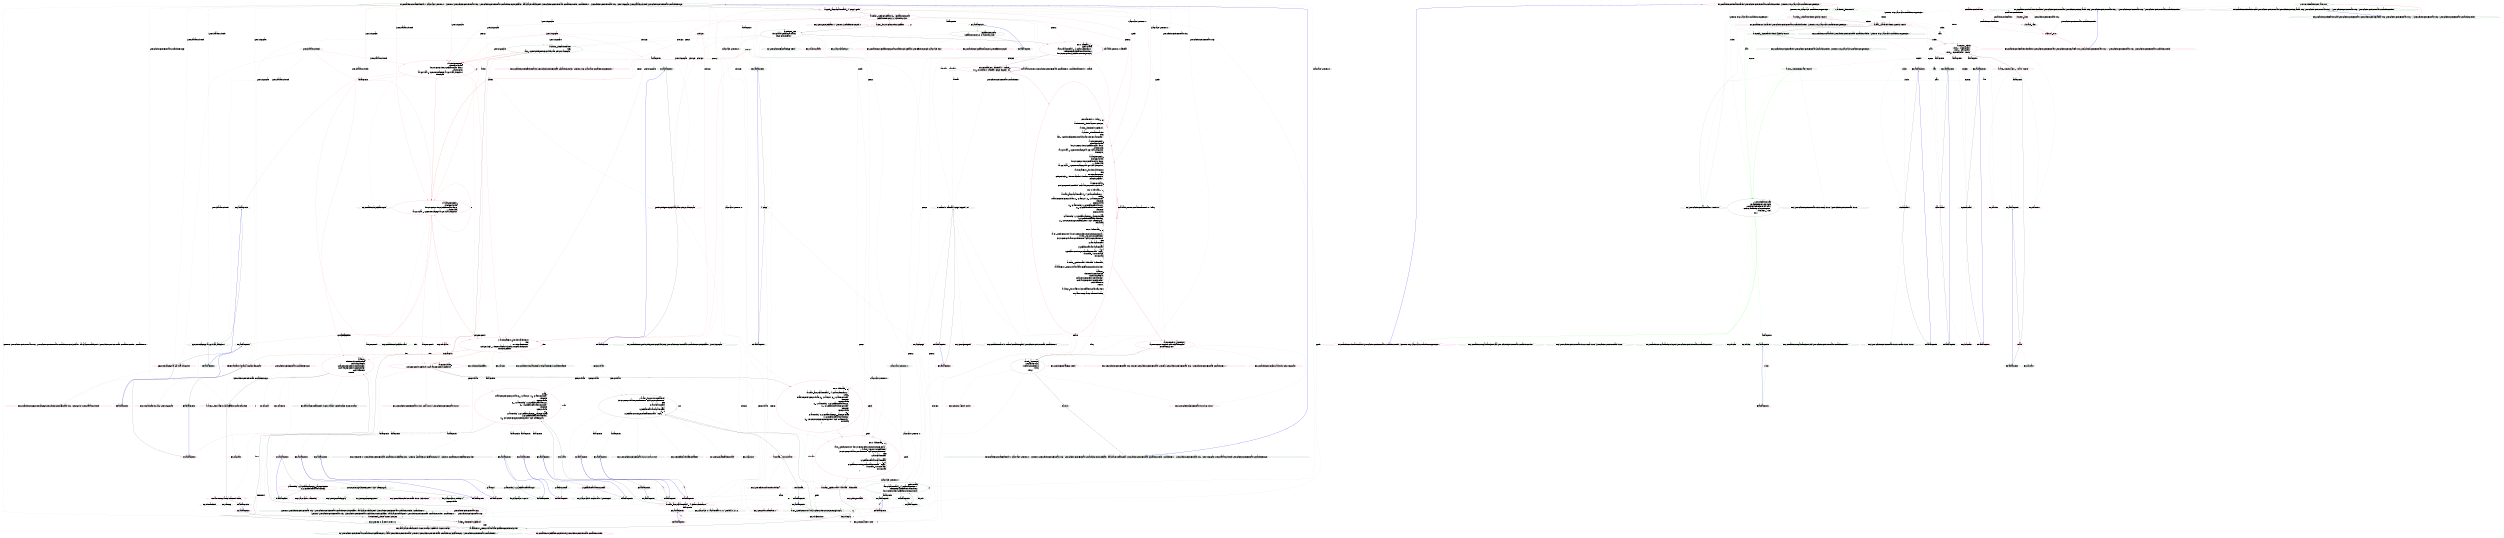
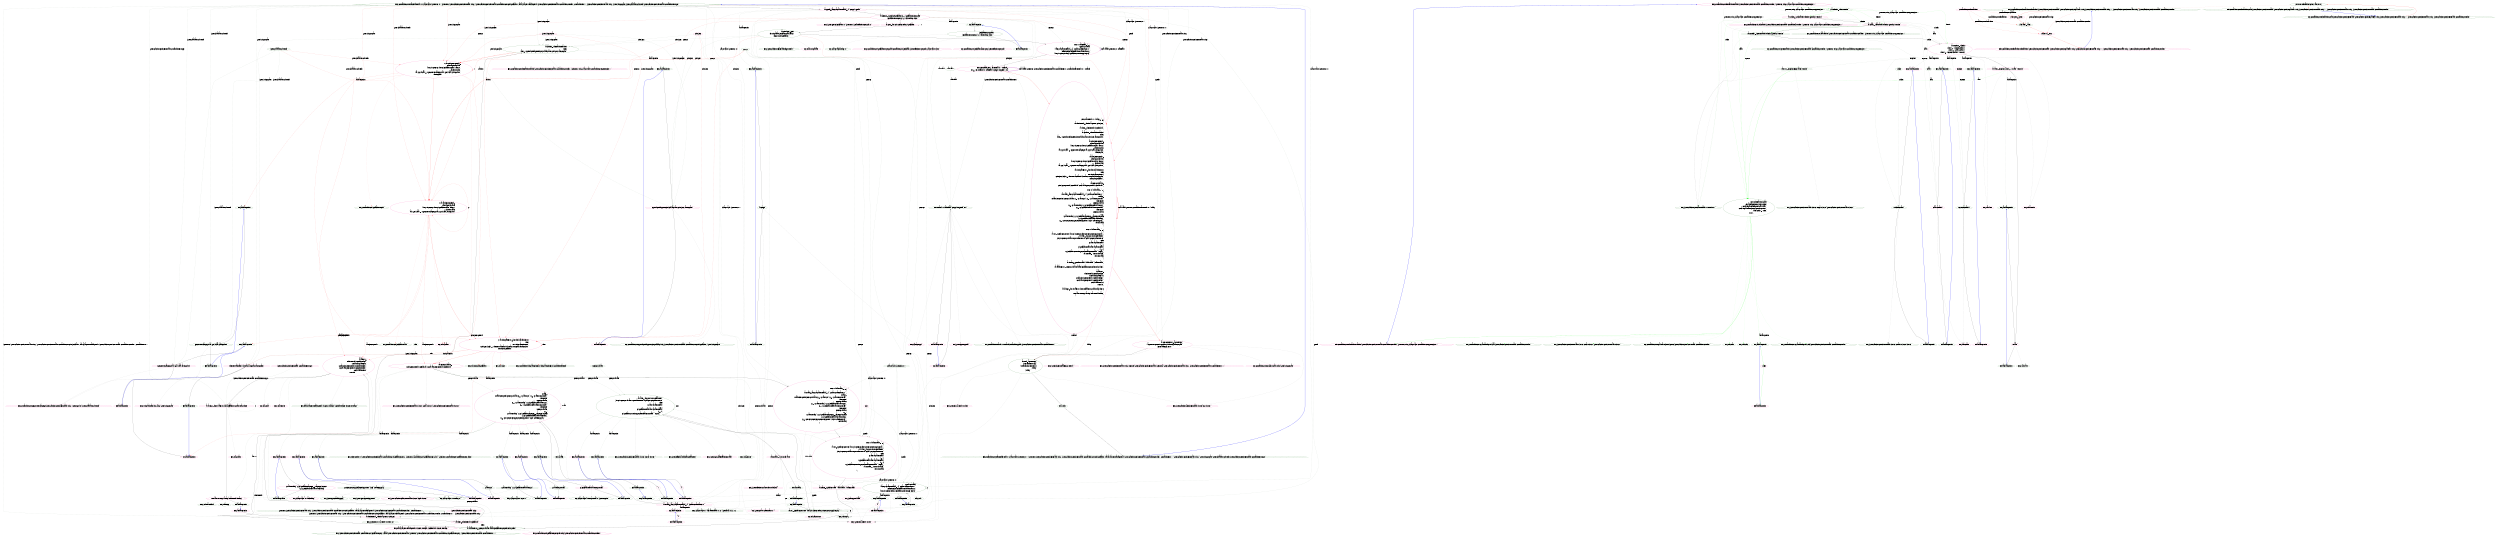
edge "CommandLine.Core.TokenPartitions" -> "1: this.options = options": label "CommandLine.Core.TokenPartitions" -> "CommandLine.Core.Globalization"
edge "token" -> "token.Text.MatchName(o.ShortName, o.LongName, nameComparer)": label "token" -> "System.StringComparer"
node "typeInfo": label "typeInfo" -> "prms"
